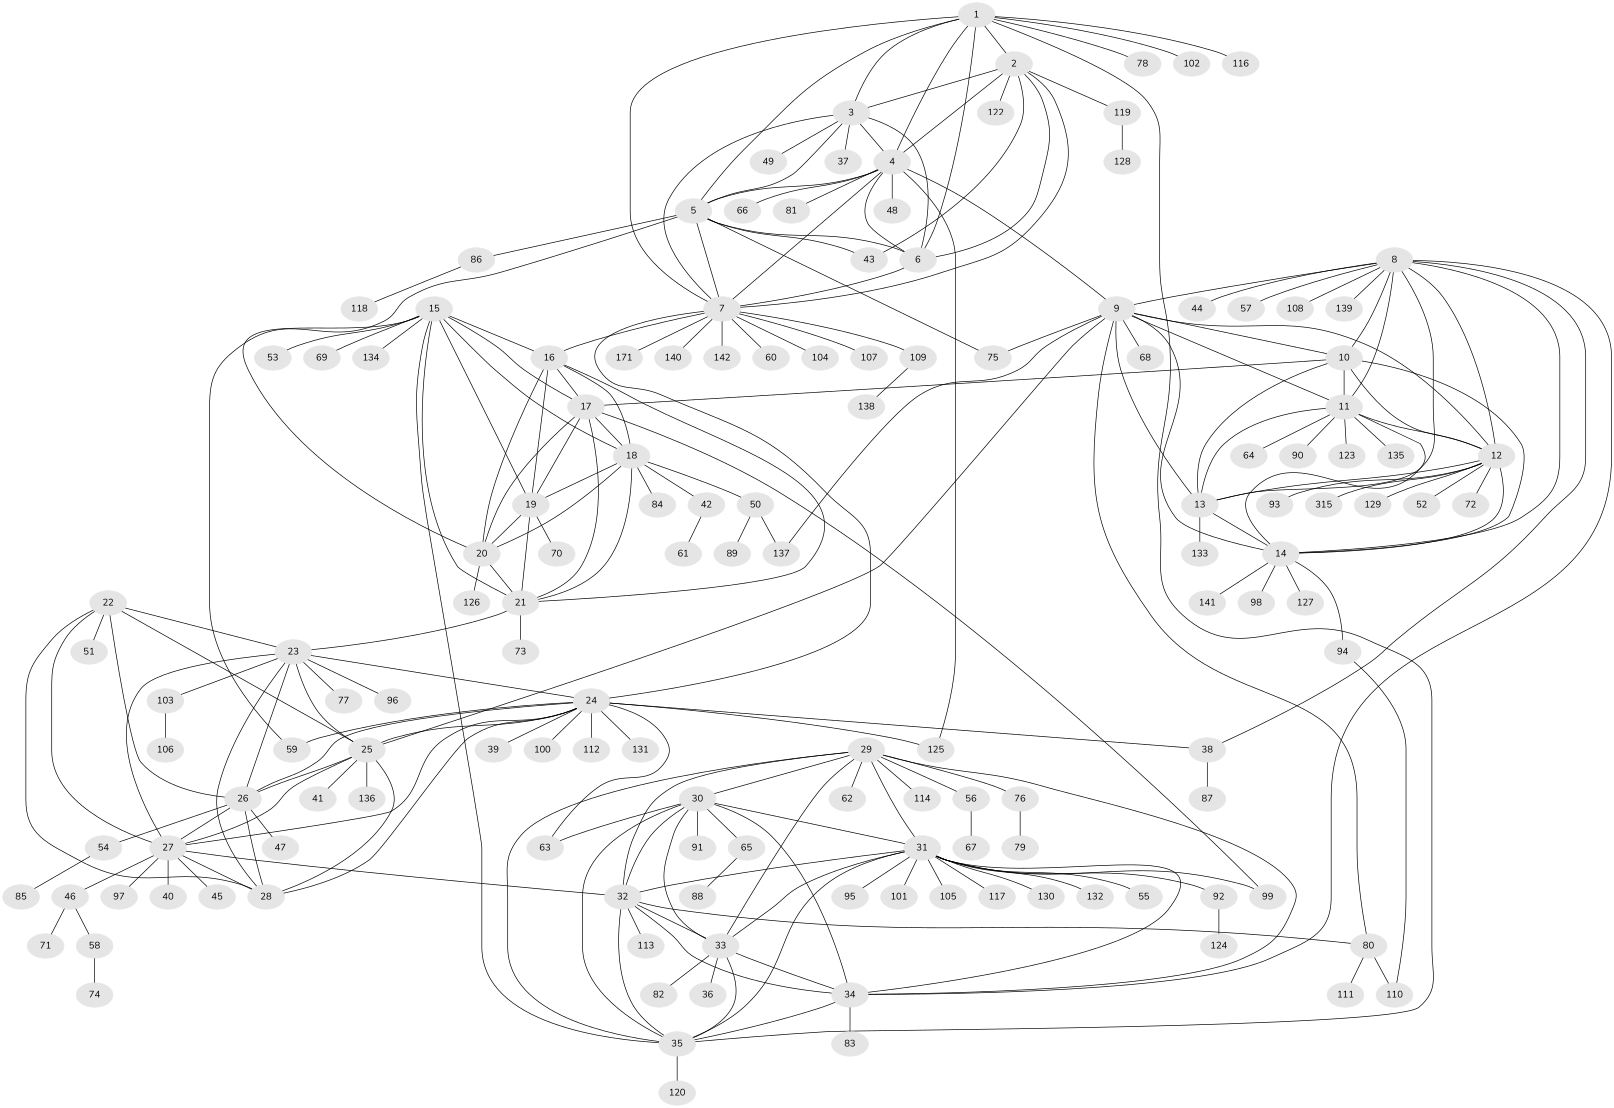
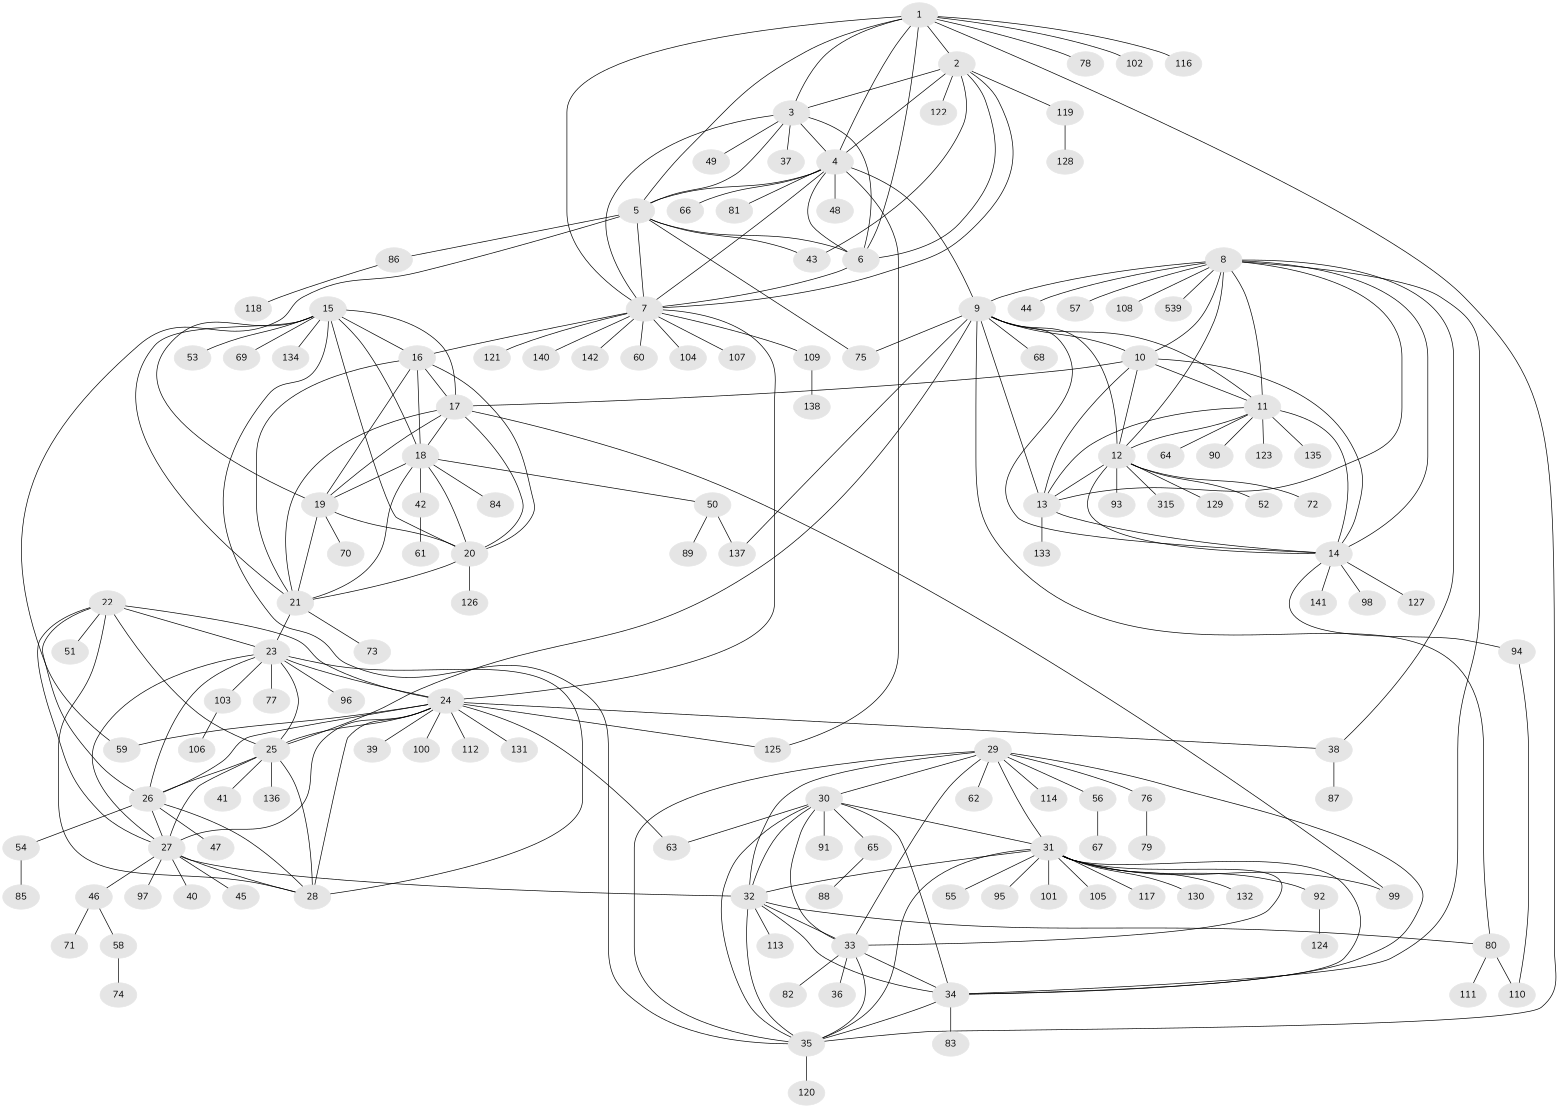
node "139": label "139" -> "539"
node "171": label "171" -> "121"
edge "22" -- "24": added
